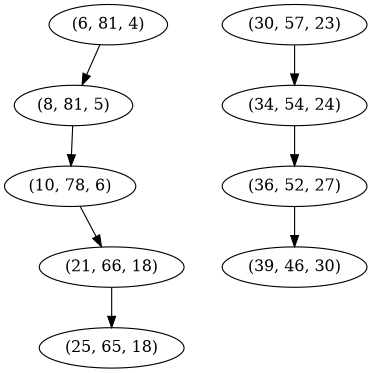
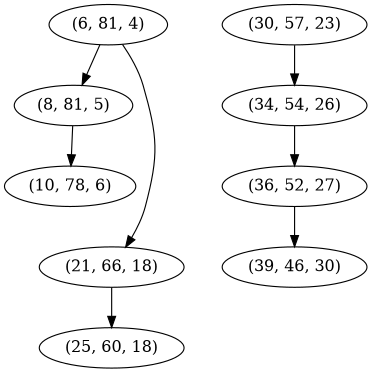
node "(34, 54, 24)": label "(34, 54, 24)" -> "(34, 54, 26)"
edge "(10, 78, 6)" -> "(21, 66, 18)": now "(6, 81, 4)" -> "(21, 66, 18)"
node "(25, 65, 18)": label "(25, 65, 18)" -> "(25, 60, 18)"
